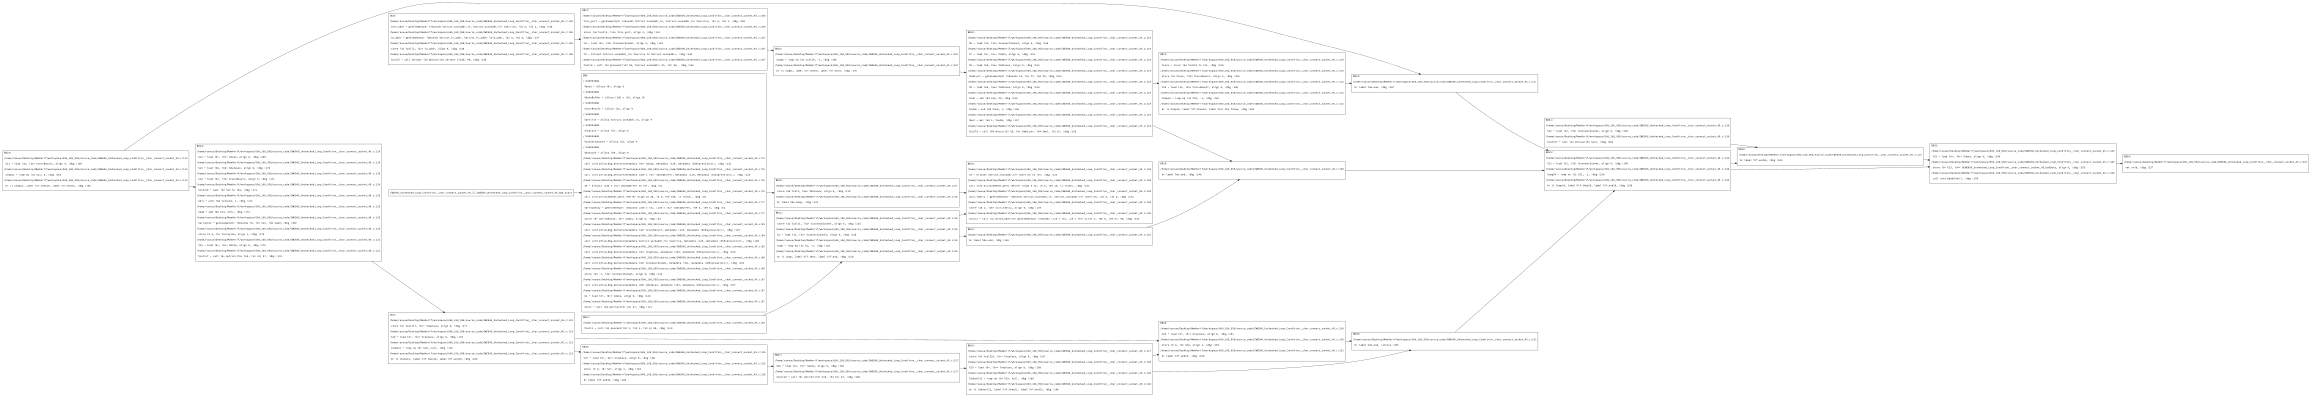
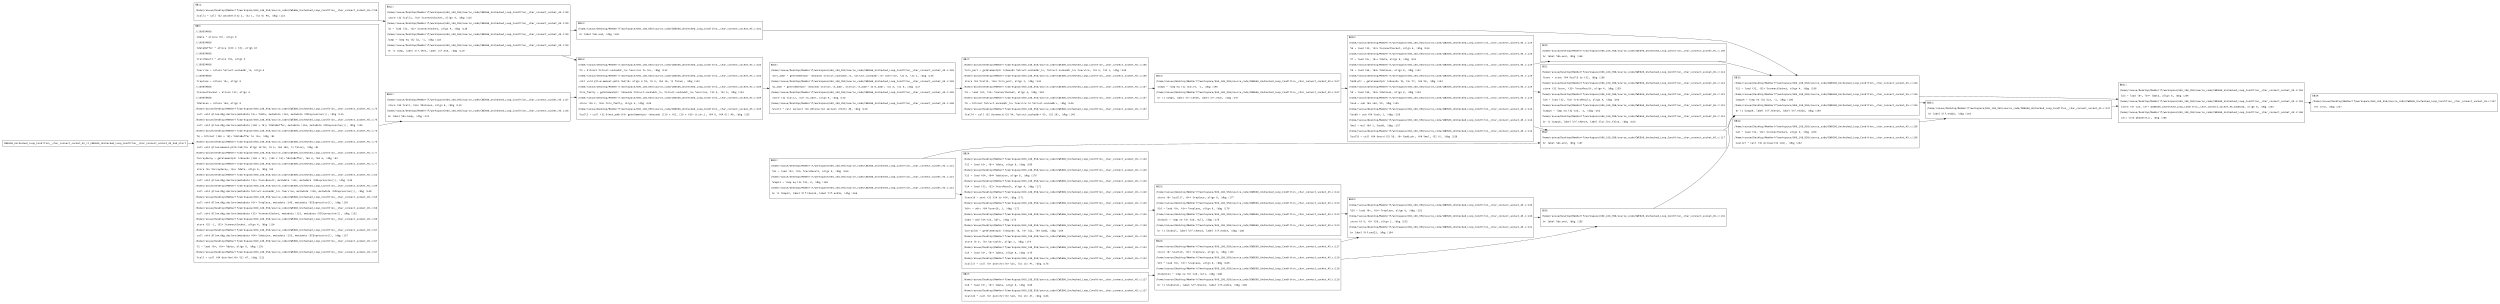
edge "BB21:" -> "BB22:": now "BB20:" -> "BB22:"
edge "BB14:" -> "BB16:": added
edge "BB13:" -> "BB19:": now "BB13:" -> "BB15:"
node "BB30:": text "br label %do.end, !alloca !195" -> "br label %do.end, !dbg !195"
node "BB26:": removed
